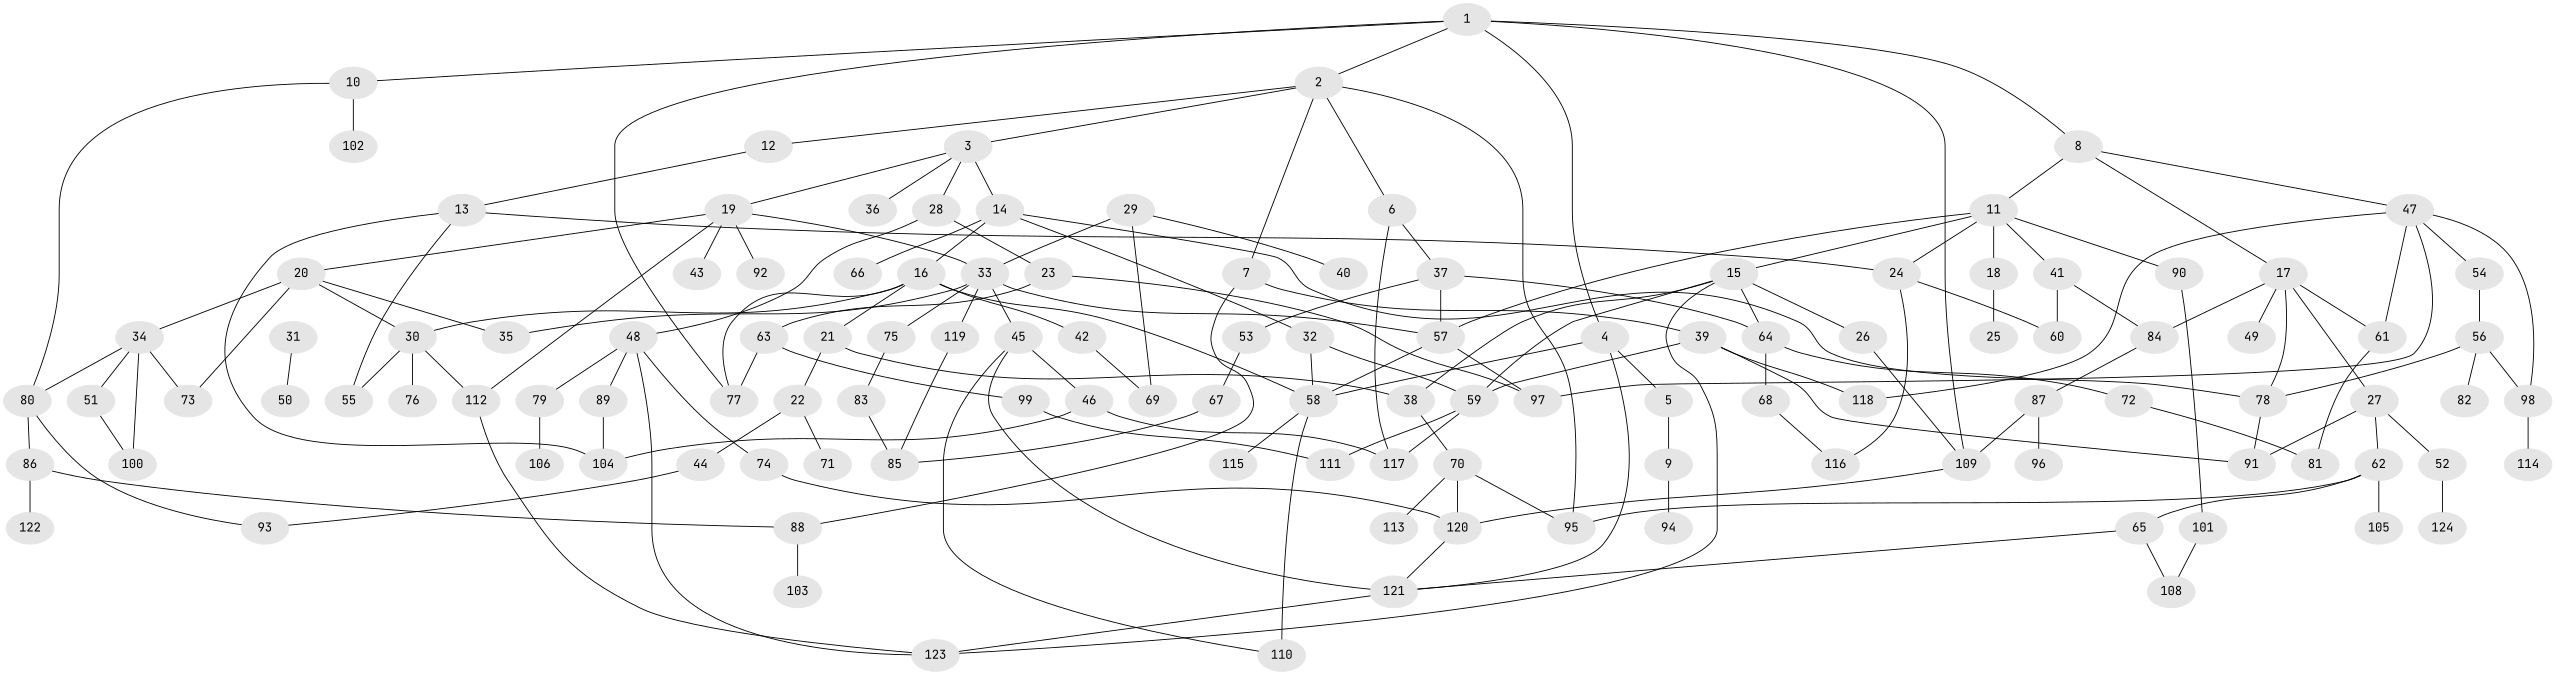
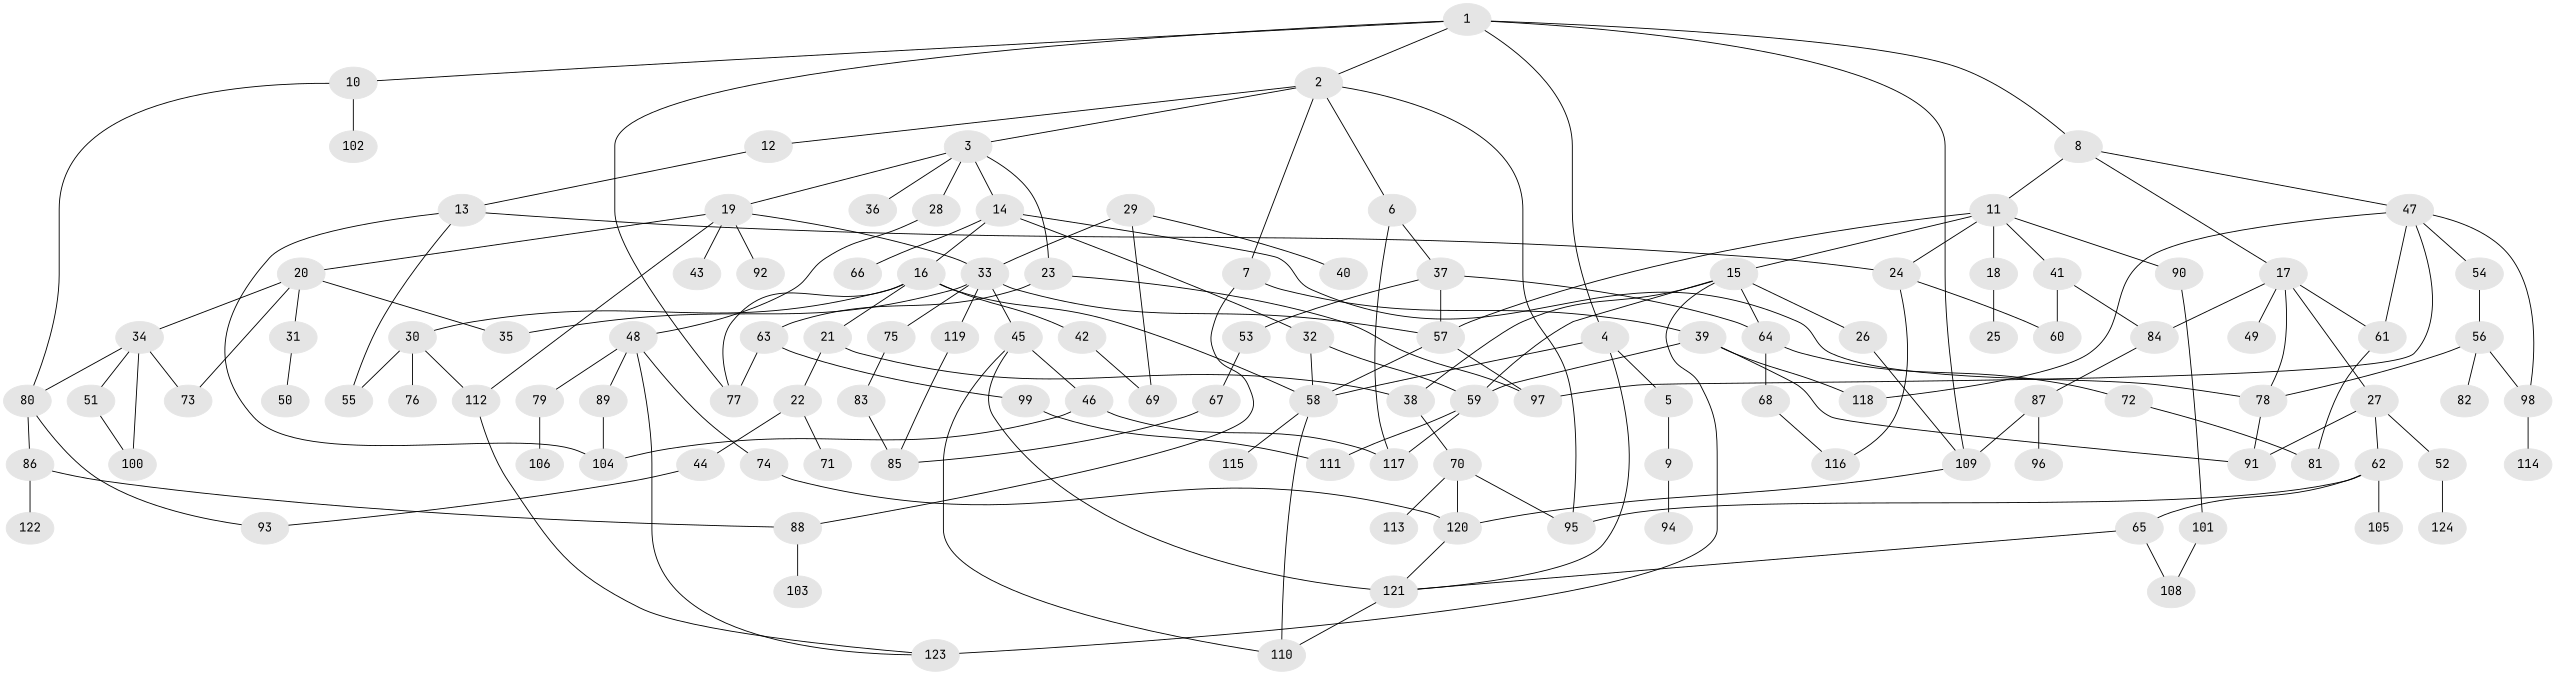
edge "28" -- "23": now "3" -- "23"
edge "20" -- "30": now "20" -- "31"
edge "121" -- "123": now "121" -- "110"
